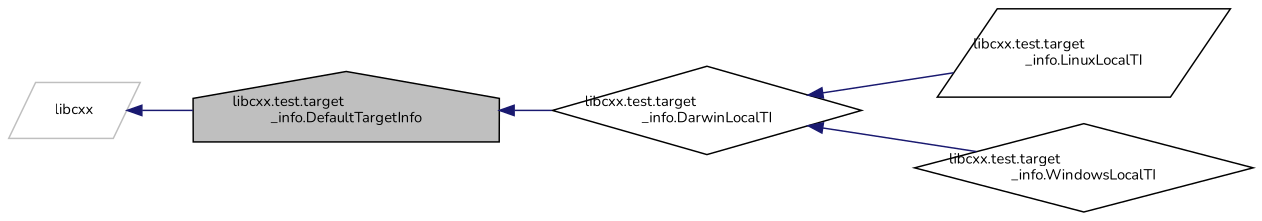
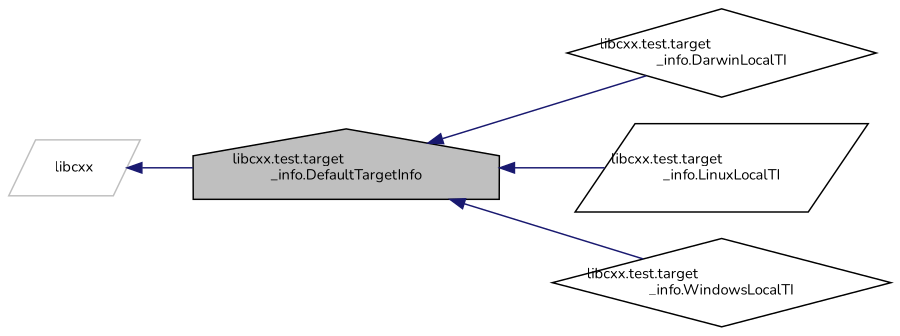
edge "libcxx.test.target _info.LinuxLocalTI" -> "libcxx.test.target _info.DarwinLocalTI": now "libcxx.test.target _info.LinuxLocalTI" -> "libcxx.test.target _info.DefaultTargetInfo"
edge "libcxx.test.target _info.WindowsLocalTI" -> "libcxx.test.target _info.DarwinLocalTI": now "libcxx.test.target _info.WindowsLocalTI" -> "libcxx.test.target _info.DefaultTargetInfo"
